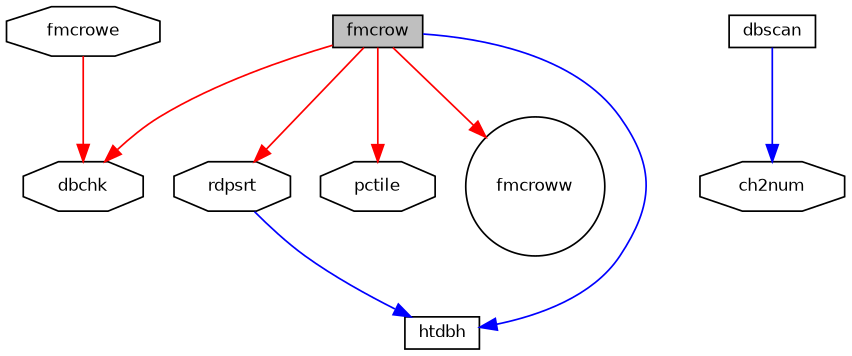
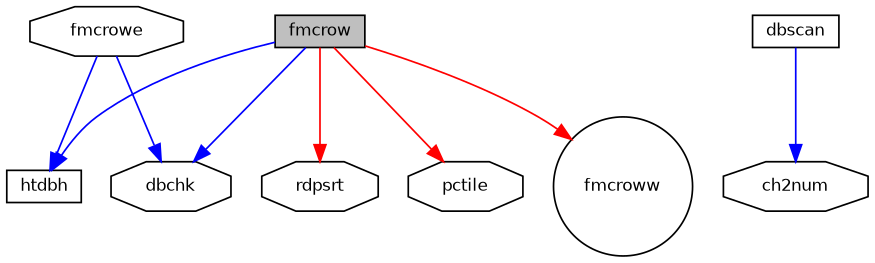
edge "fmcrow" -> "dbchk": color red -> blue
edge "fmcrowe" -> "dbchk": color red -> blue
edge "rdpsrt" -> "htdbh": now "fmcrowe" -> "htdbh"
